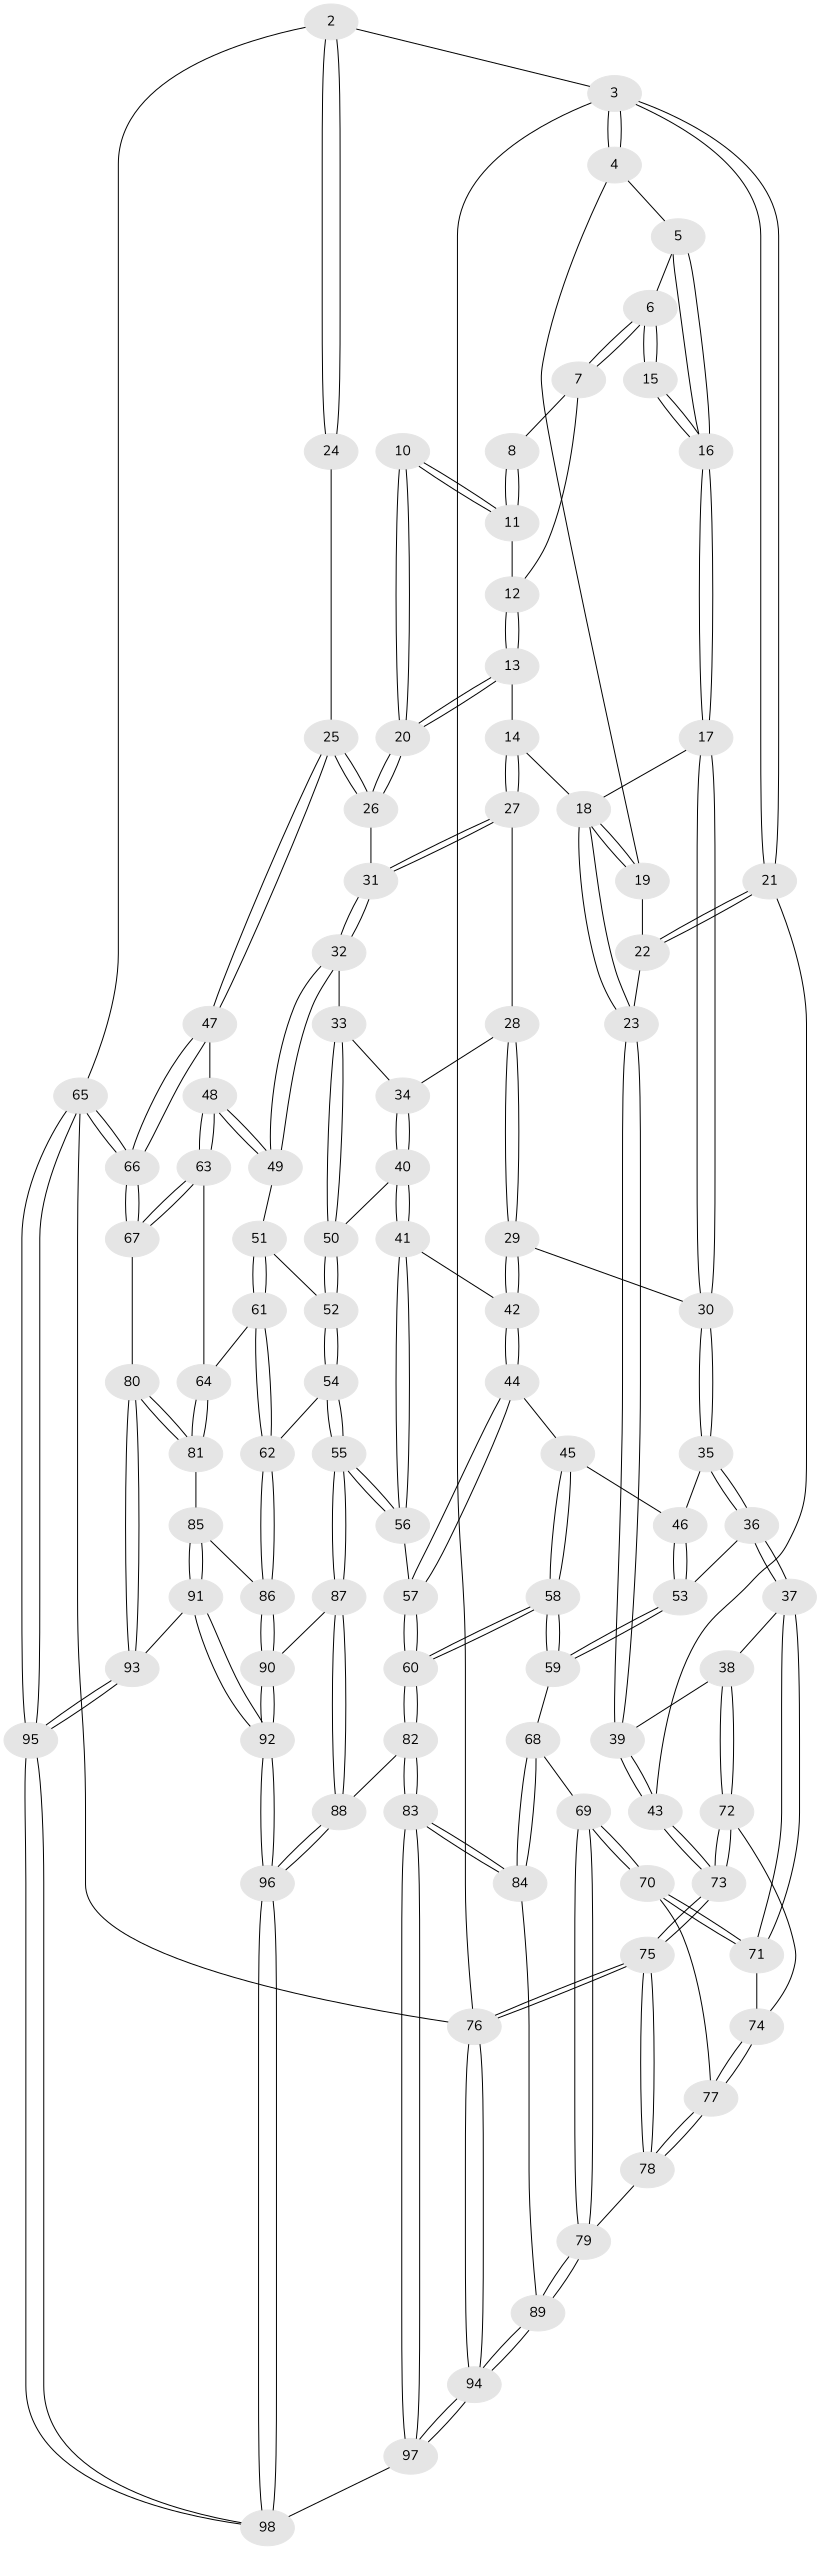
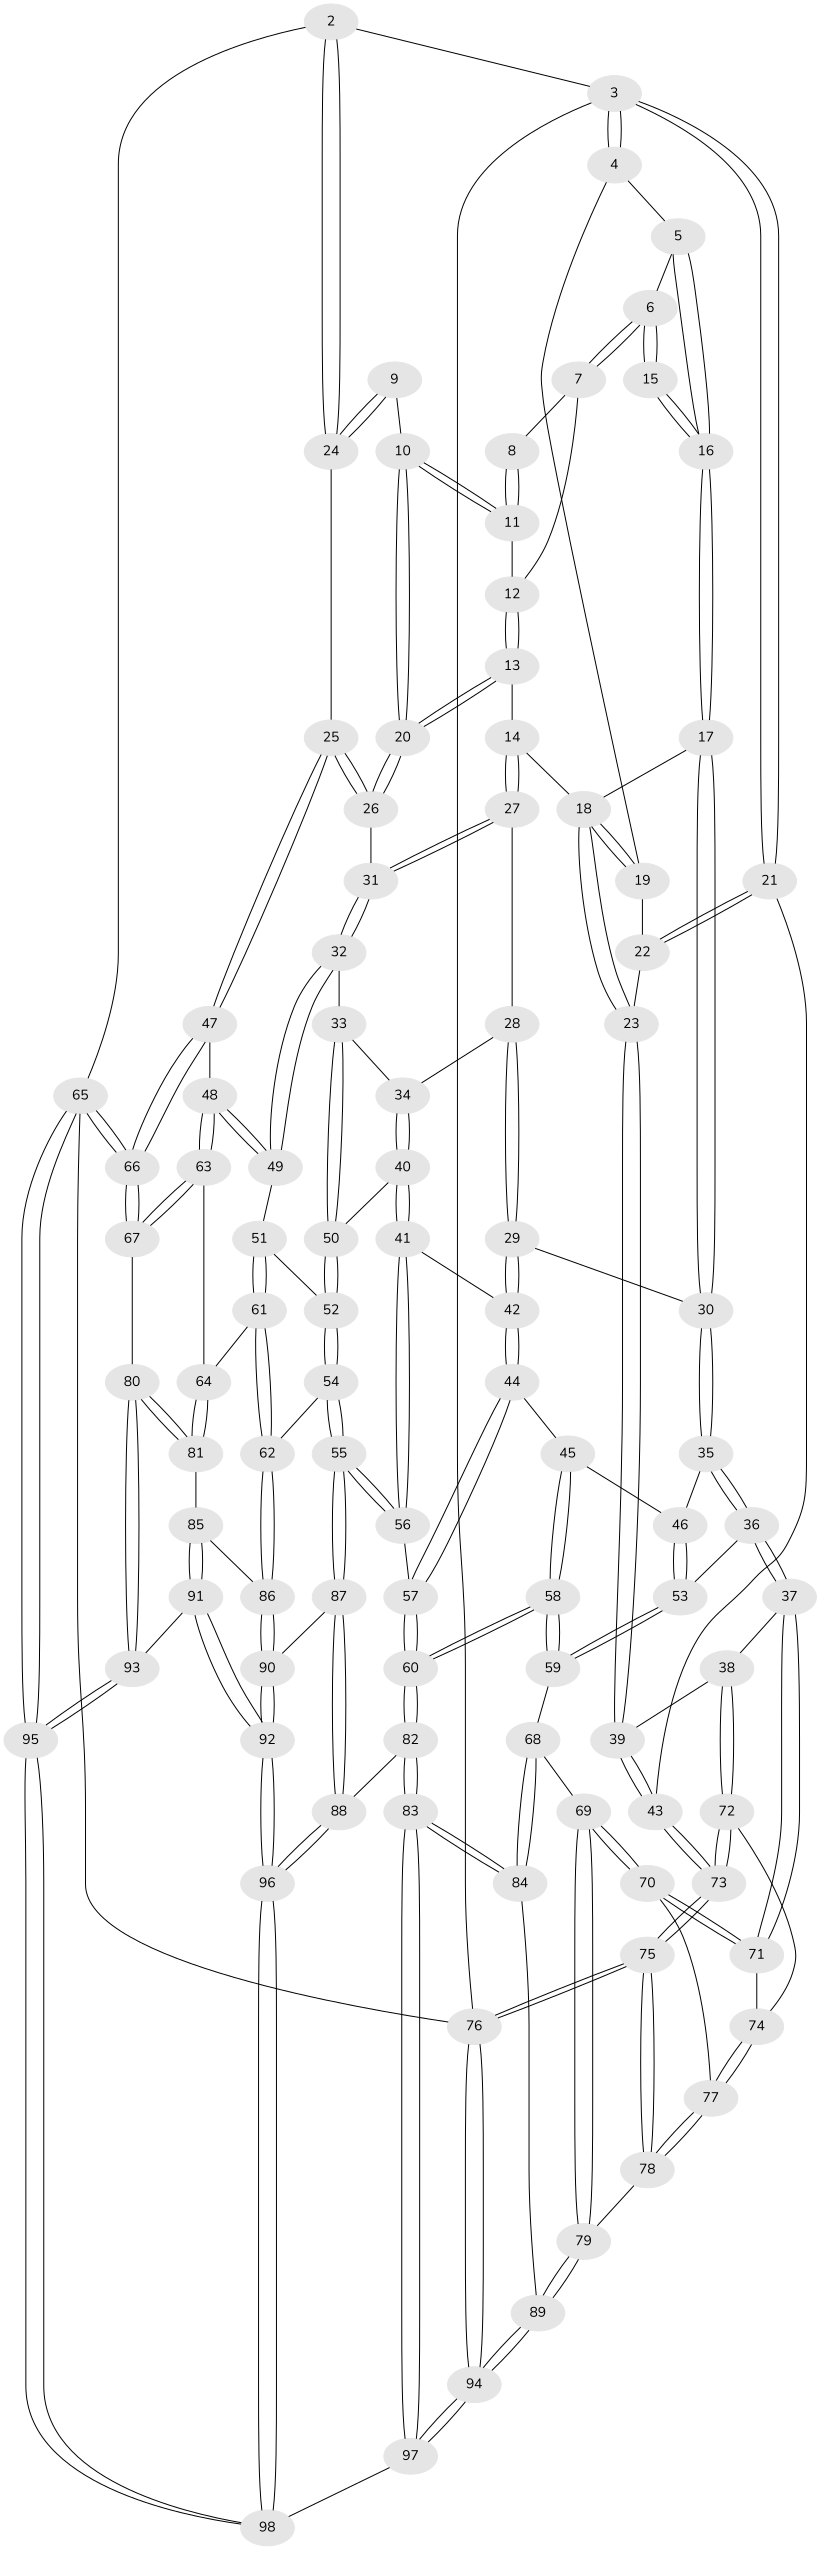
node "9": added
